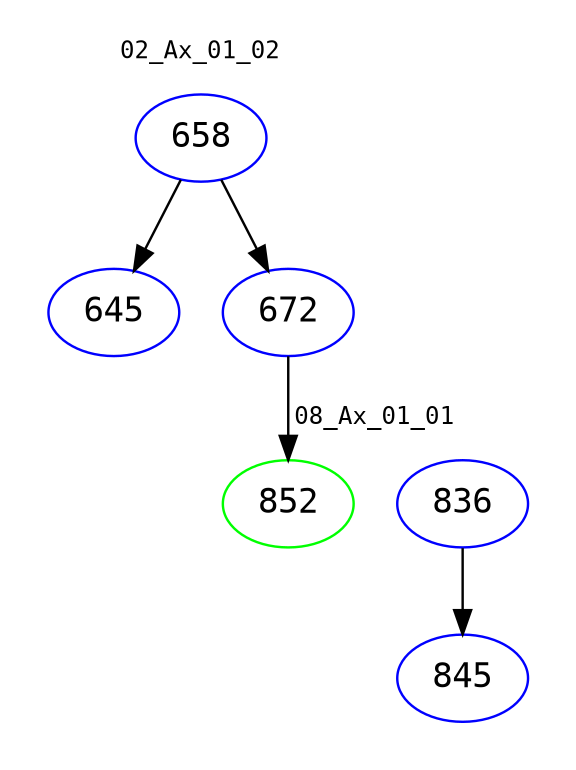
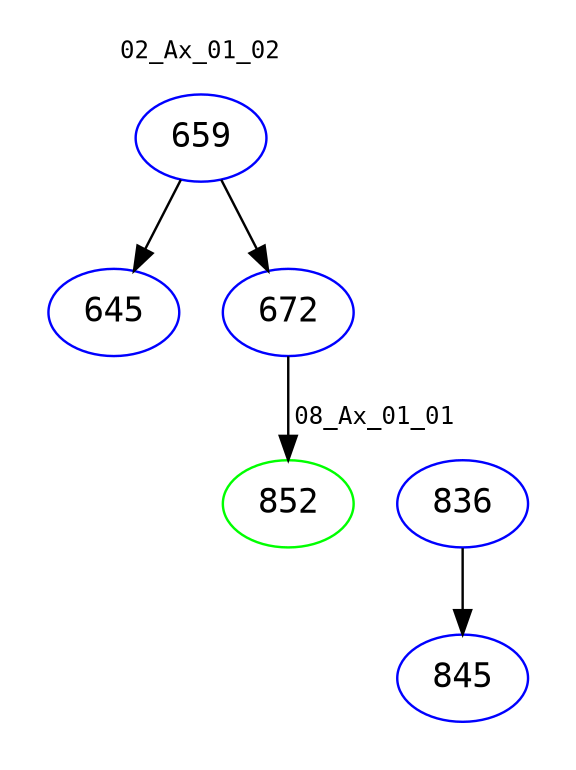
node "658": label "658" -> "659"
